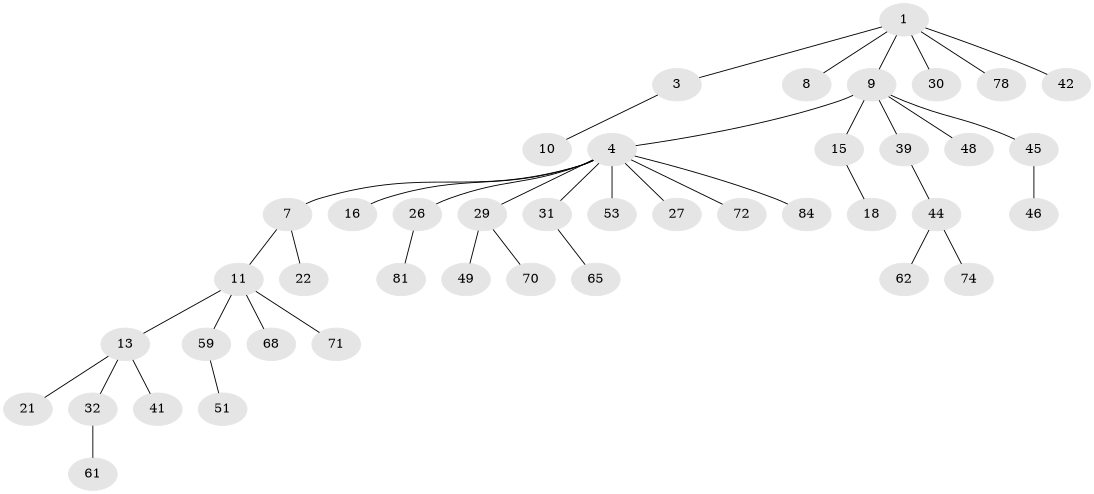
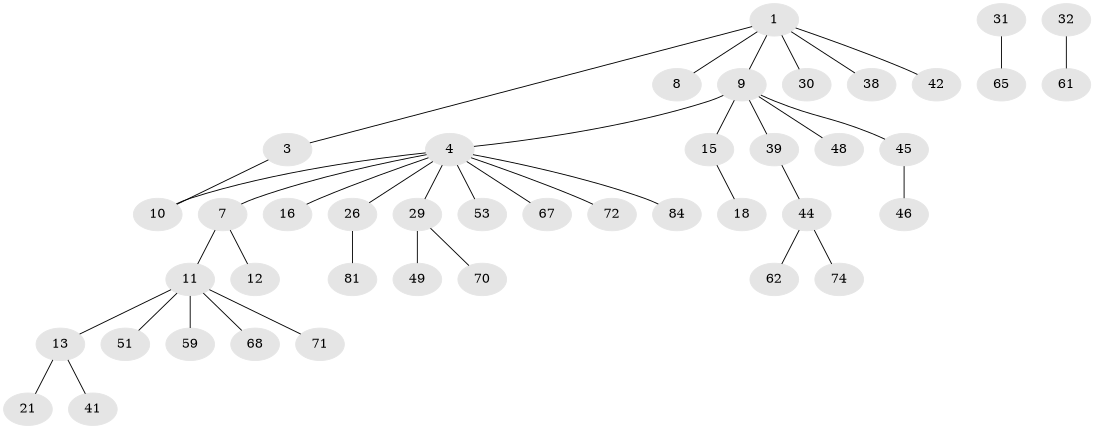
node "78": label "78" -> "38"
edge "4" -- "31": now "4" -- "10"
node "27": label "27" -> "67"
node "22": label "22" -> "12"
edge "13" -- "32": removed
edge "59" -- "51": now "11" -- "51"
